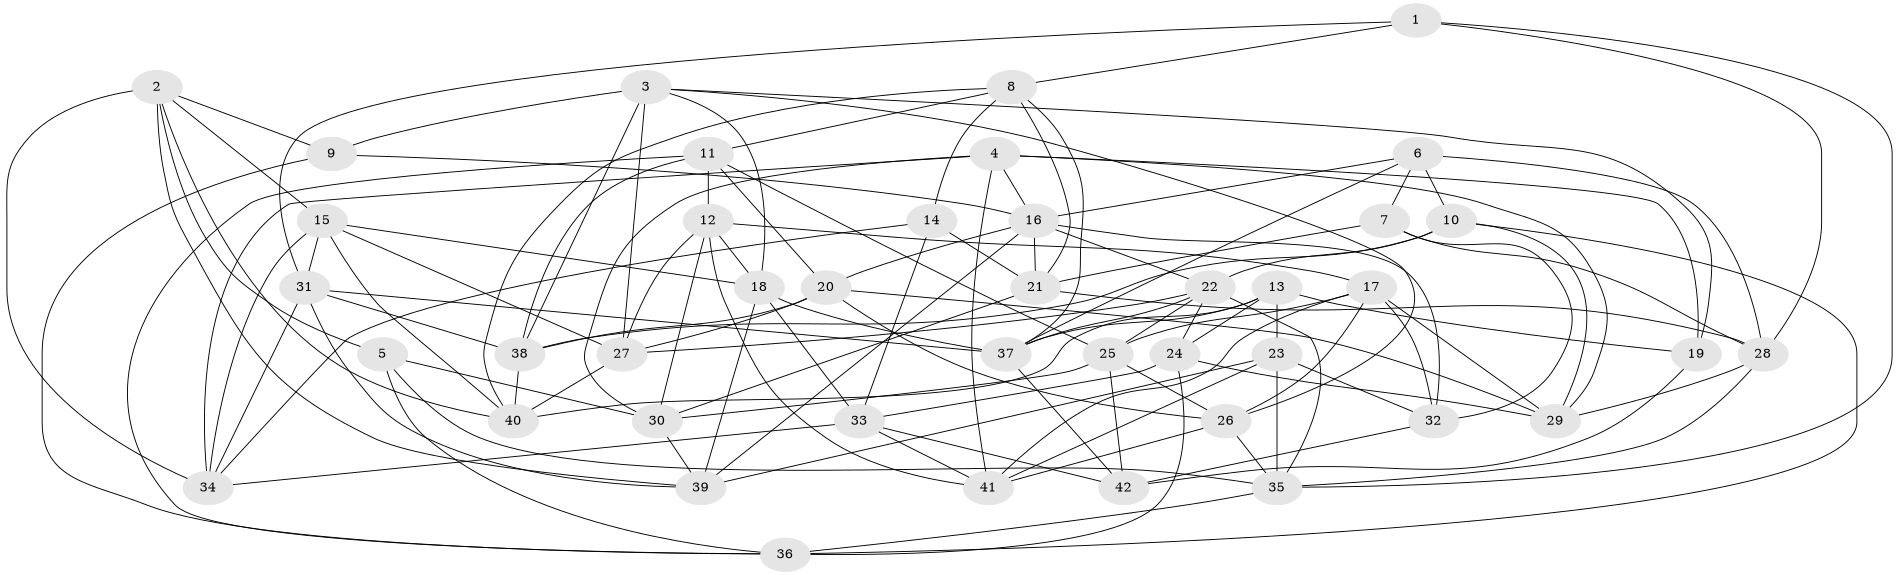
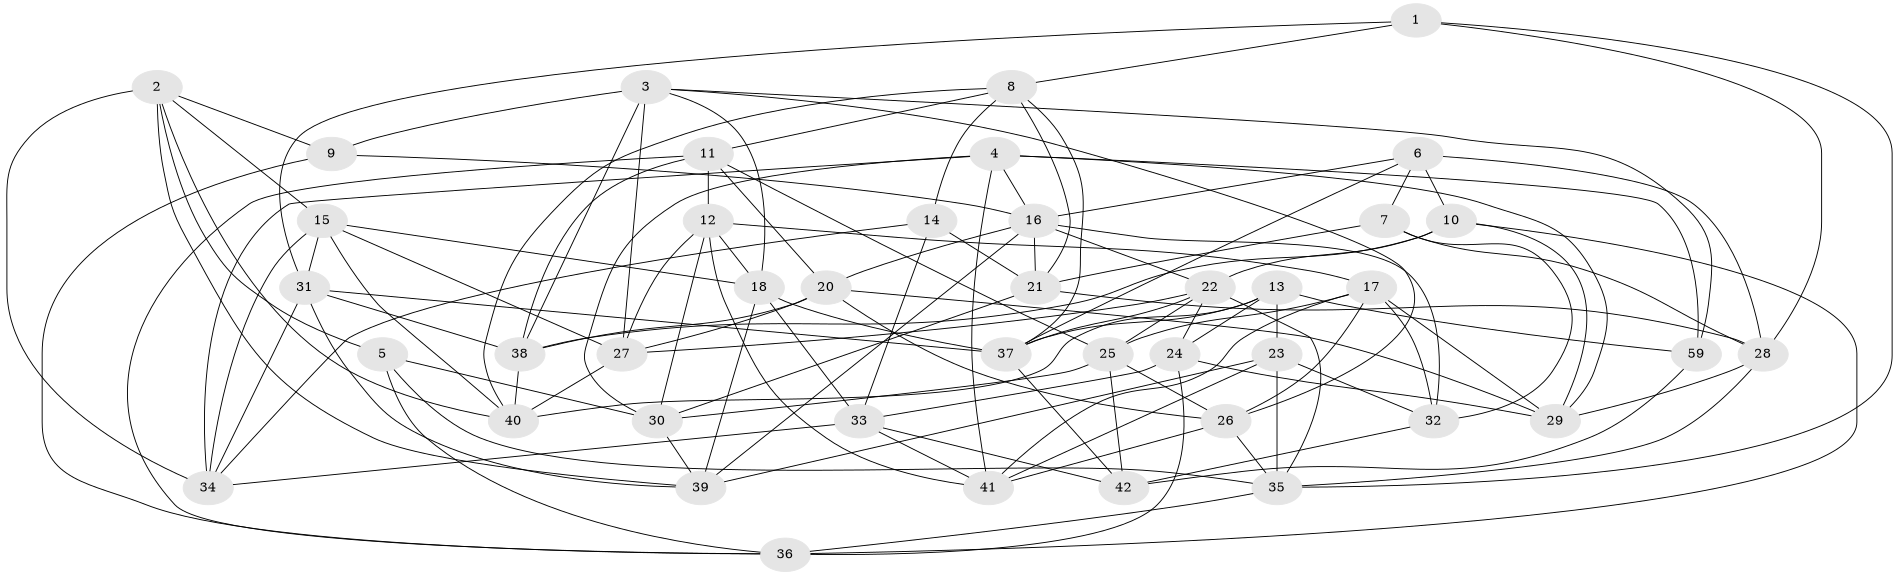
node "19": label "19" -> "59"
